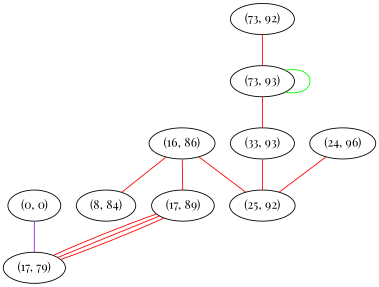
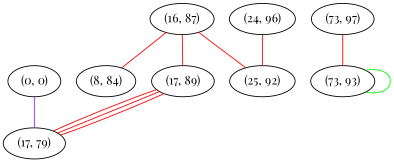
node "(73, 92)": label "(73, 92)" -> "(73, 97)"
node "(16, 86)": label "(16, 86)" -> "(16, 87)"
node "(33, 93)": removed
